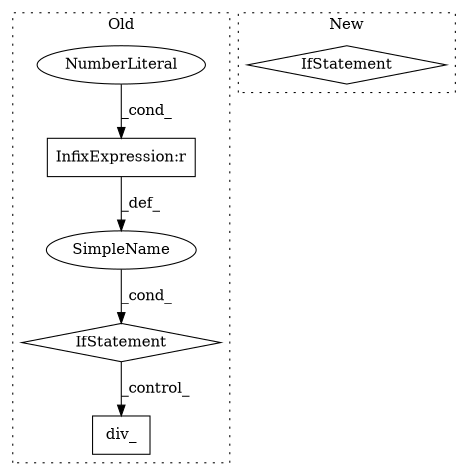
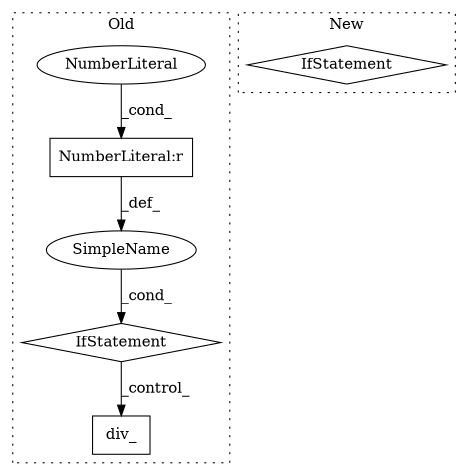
node "InfixExpression:r": label "InfixExpression:r" -> "NumberLiteral:r"
